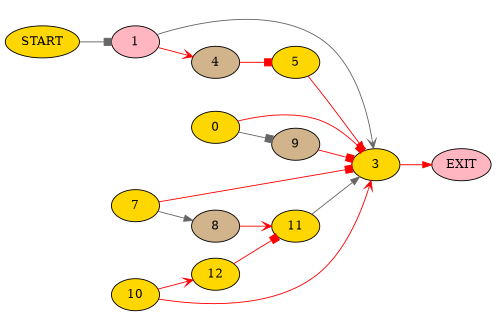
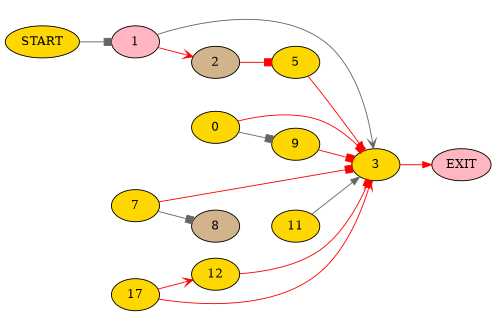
node "4": label "4" -> "2"
node "9": fillcolor tan -> gold
edge "7" -> "8": arrowhead normal -> box
edge "8" -> "11": removed
edge "12" -> "11": now "12" -> "3"
node "10": label "10" -> "17"
